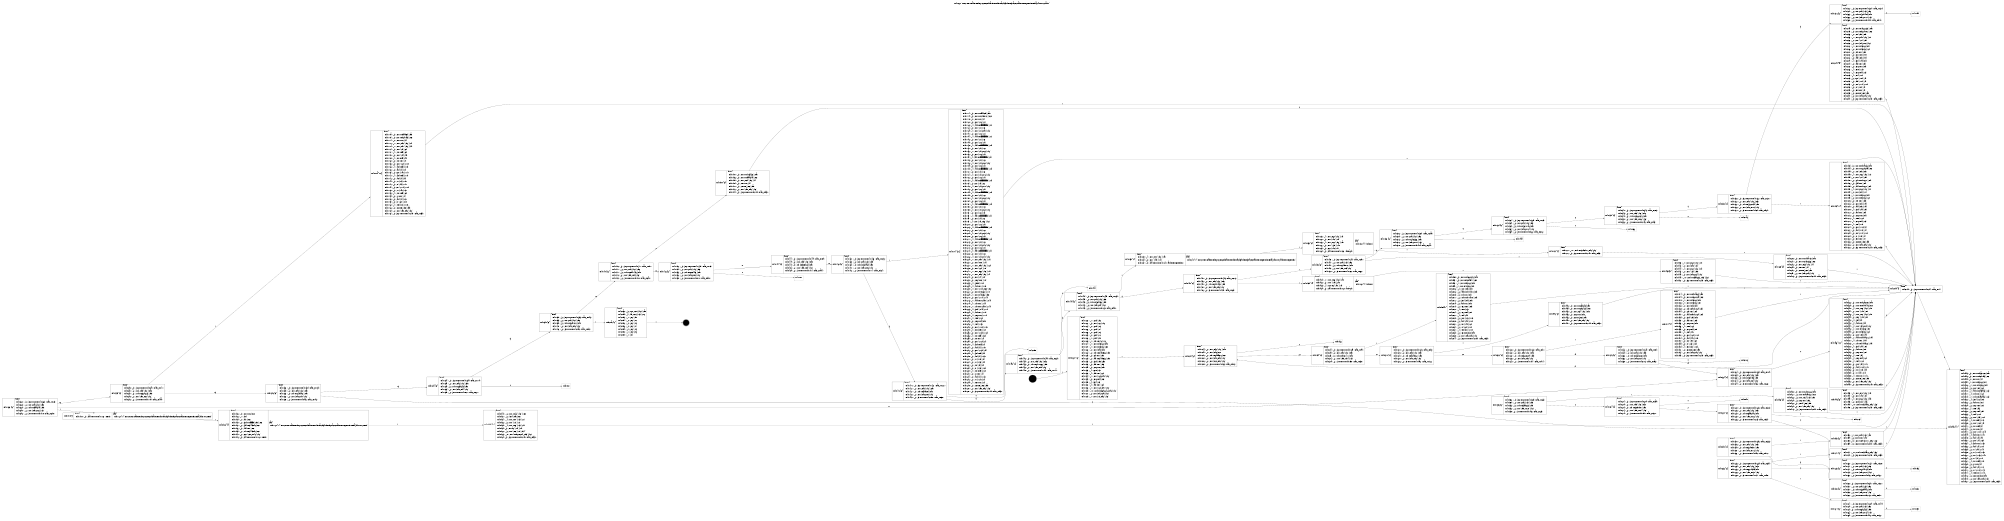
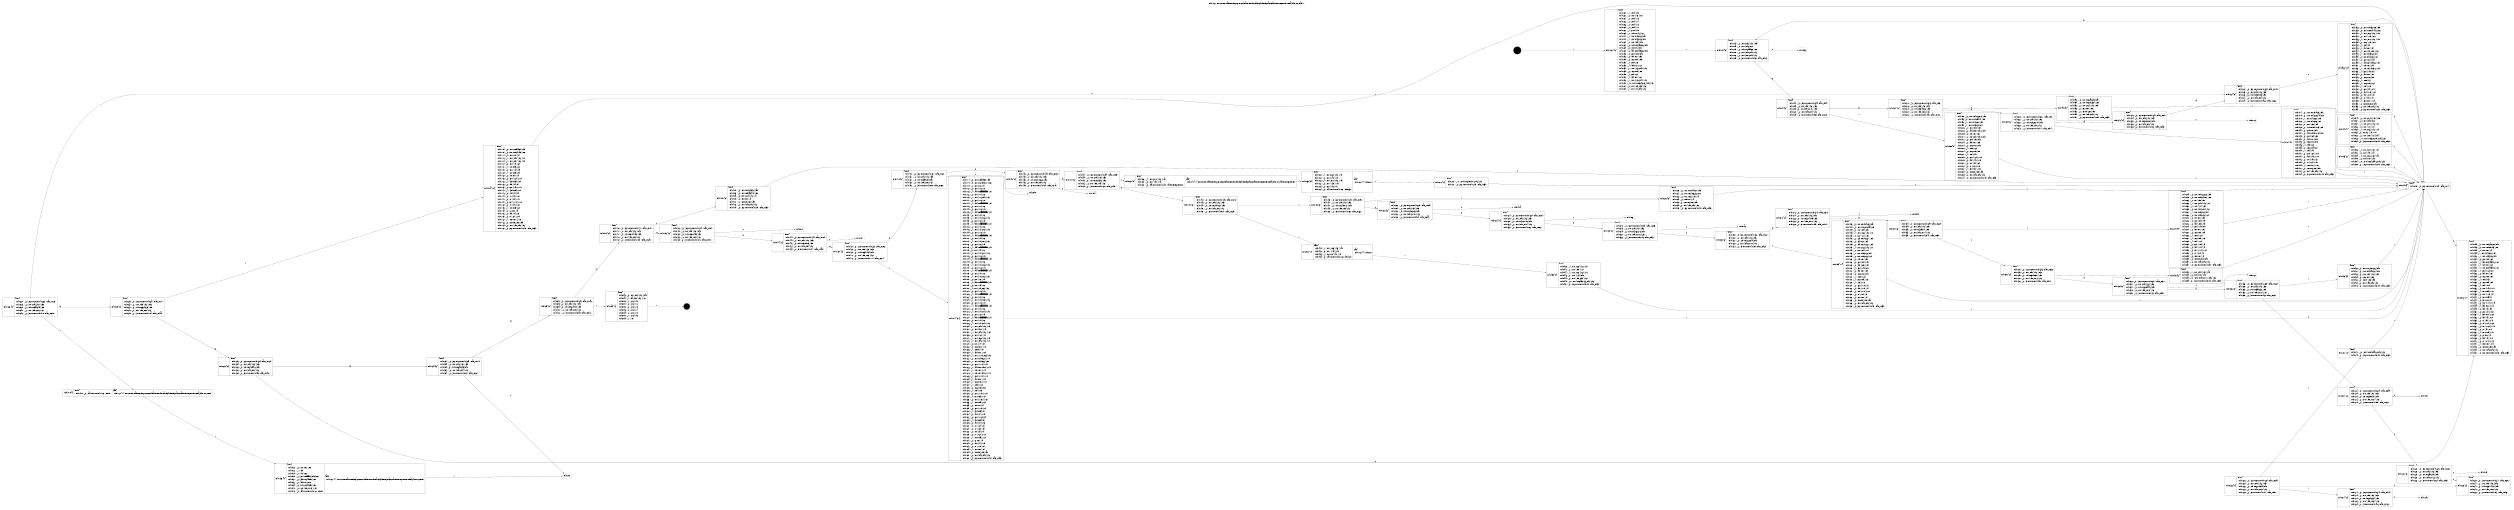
node "0x401594 [28]": added
node "0x401d14": added
edge "0x4015cc [28]" -> "0x4015e8 [28]": added, label "3"
edge "0x401b23 [40]" -> "0x401b4b [41]": now "0x401b23 [40]" -> "0x401ec1"
node "0x401fc3": removed
